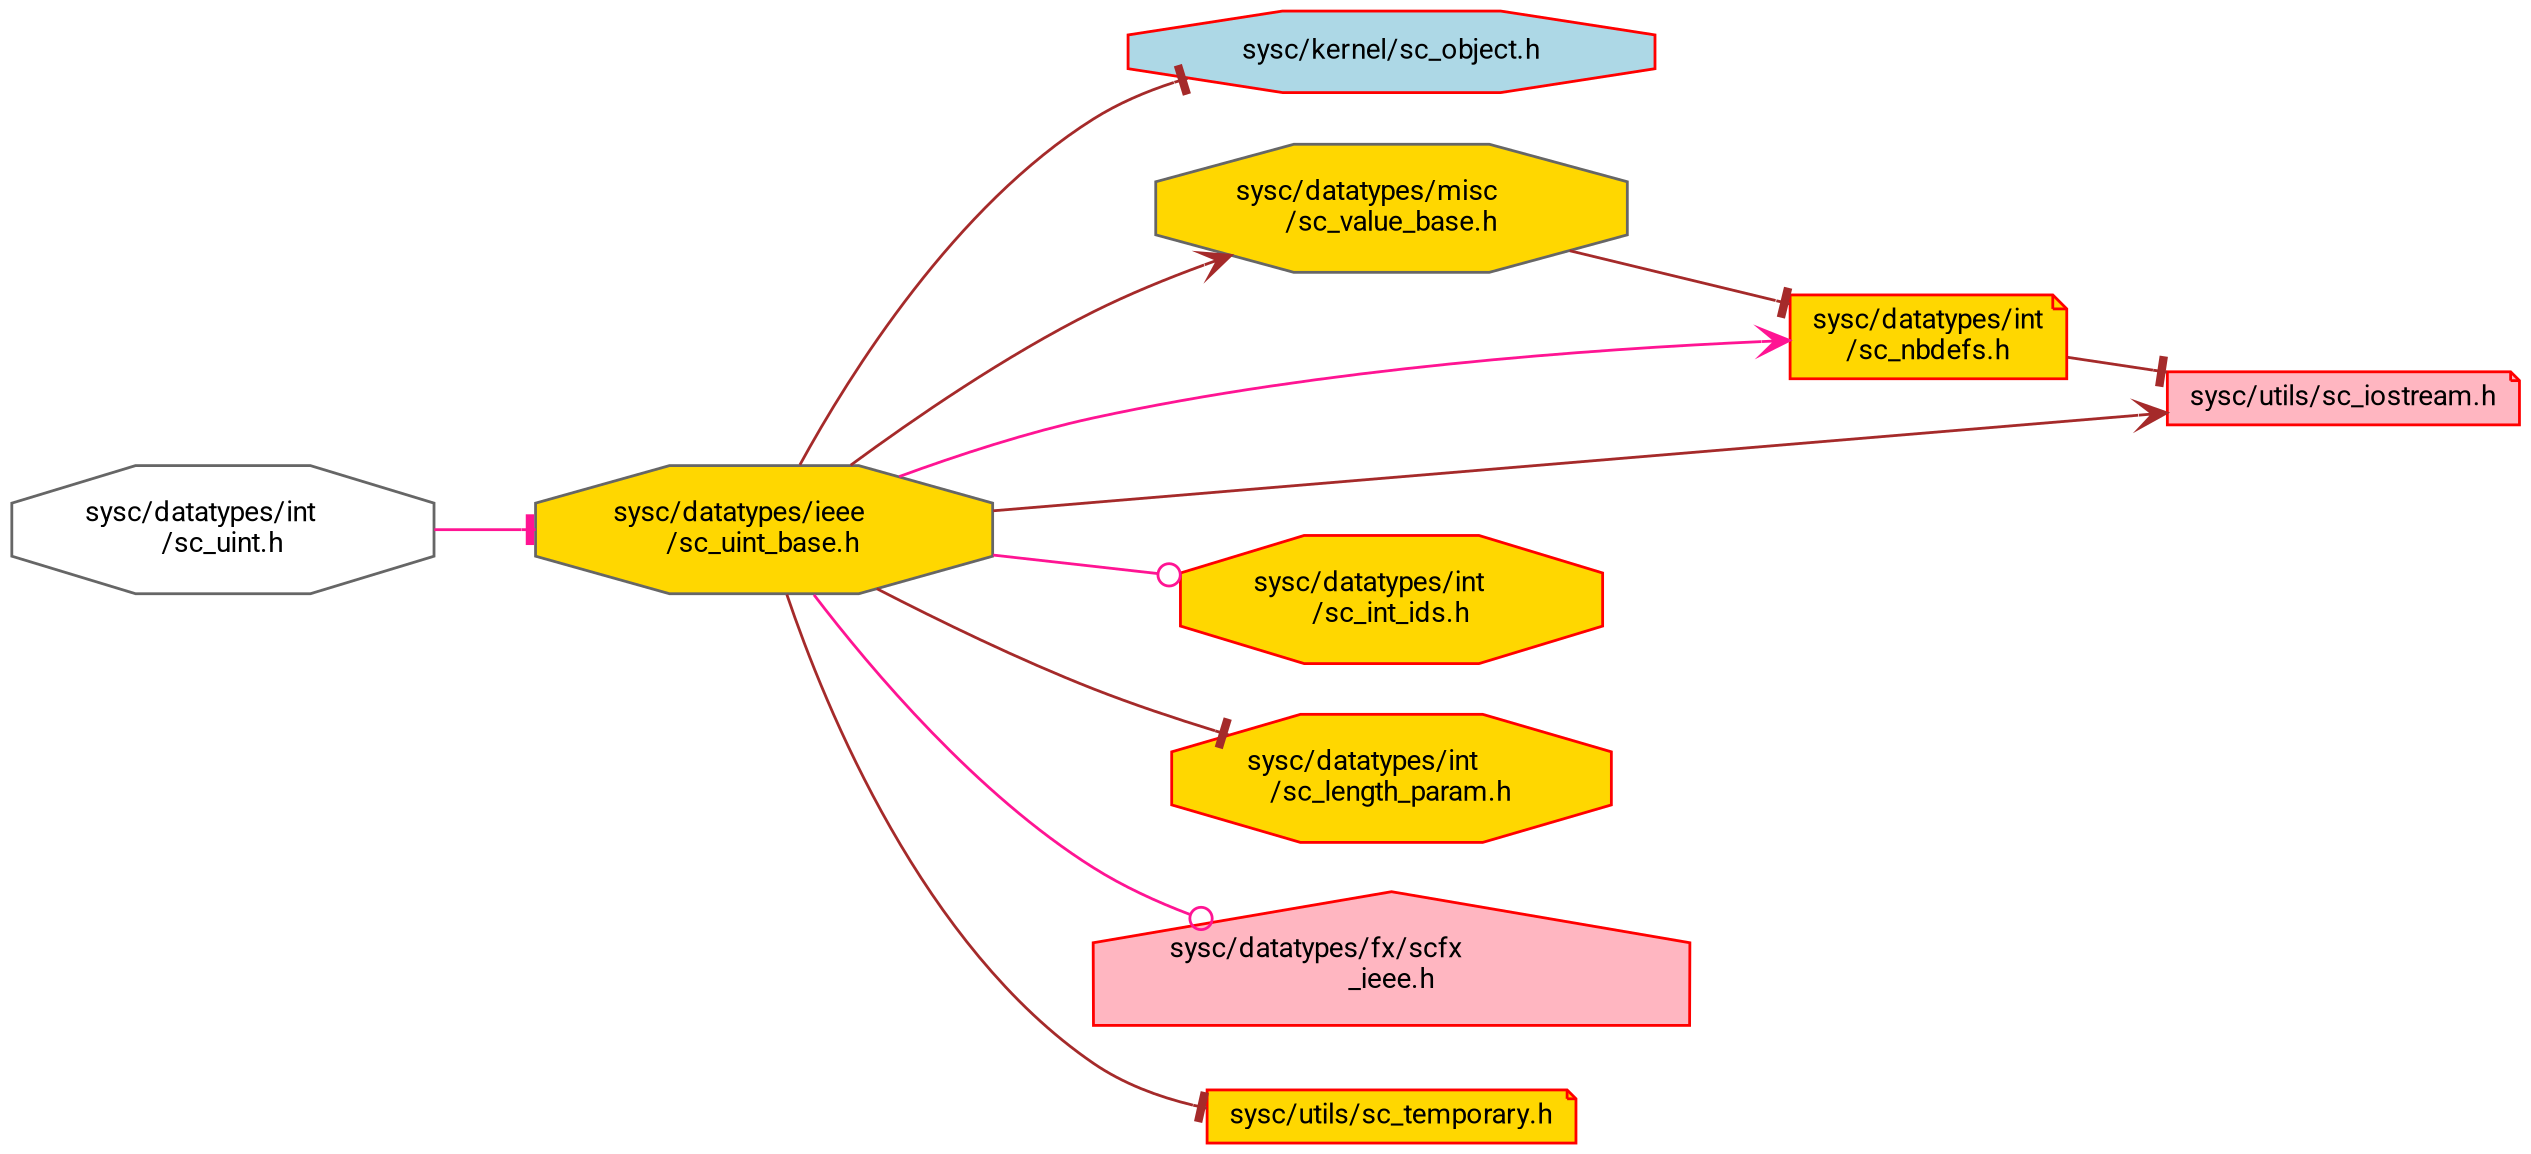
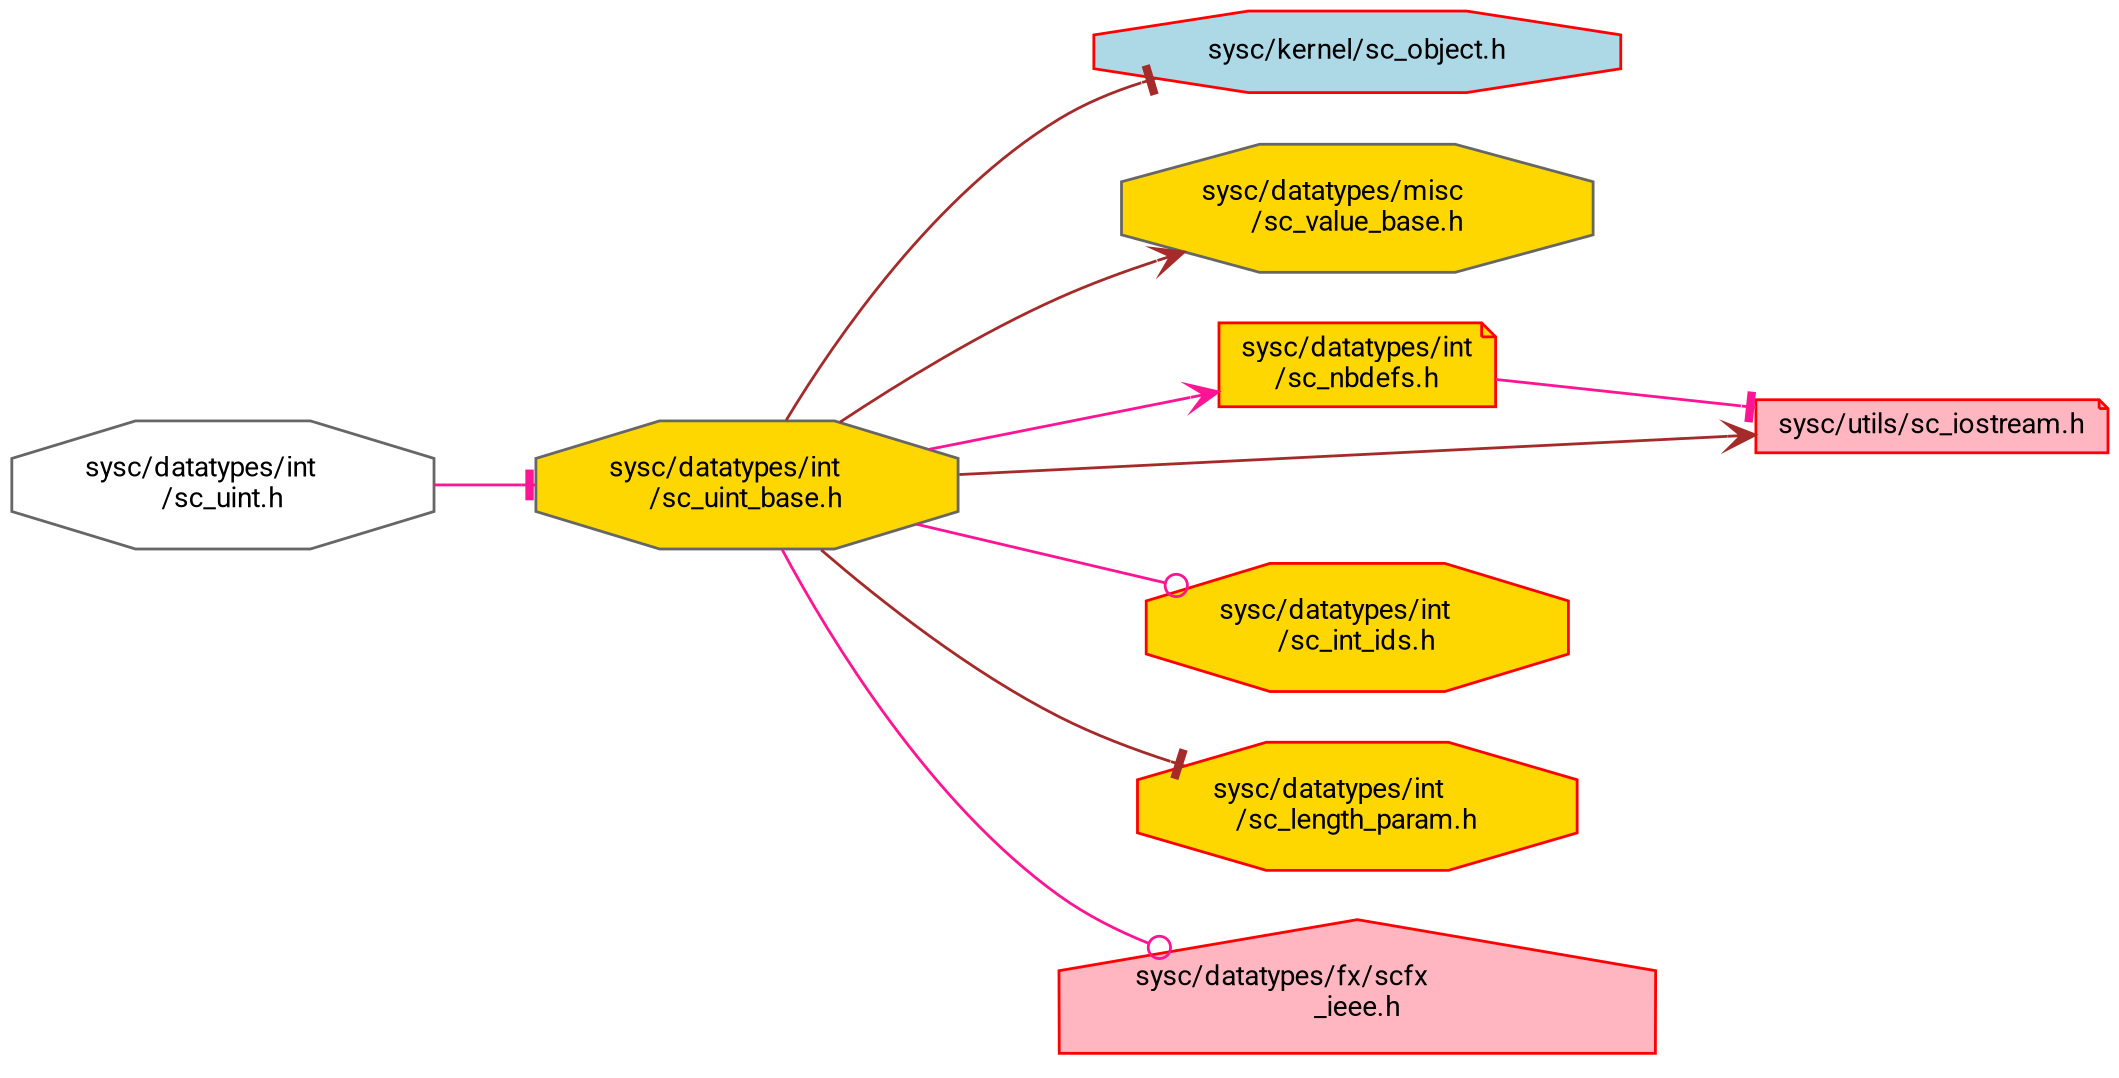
edge "sysc/datatypes/misc /sc_value_base.h" -> "sysc/datatypes/int /sc_nbdefs.h": removed
edge "sysc/datatypes/int /sc_nbdefs.h" -> "sysc/utils/sc_iostream.h": color brown -> deeppink
node "sysc/datatypes/ieee /sc_uint_base.h": label "sysc/datatypes/ieee /sc_uint_base.h" -> "sysc/datatypes/int /sc_uint_base.h"
node "sysc/utils/sc_temporary.h": removed
